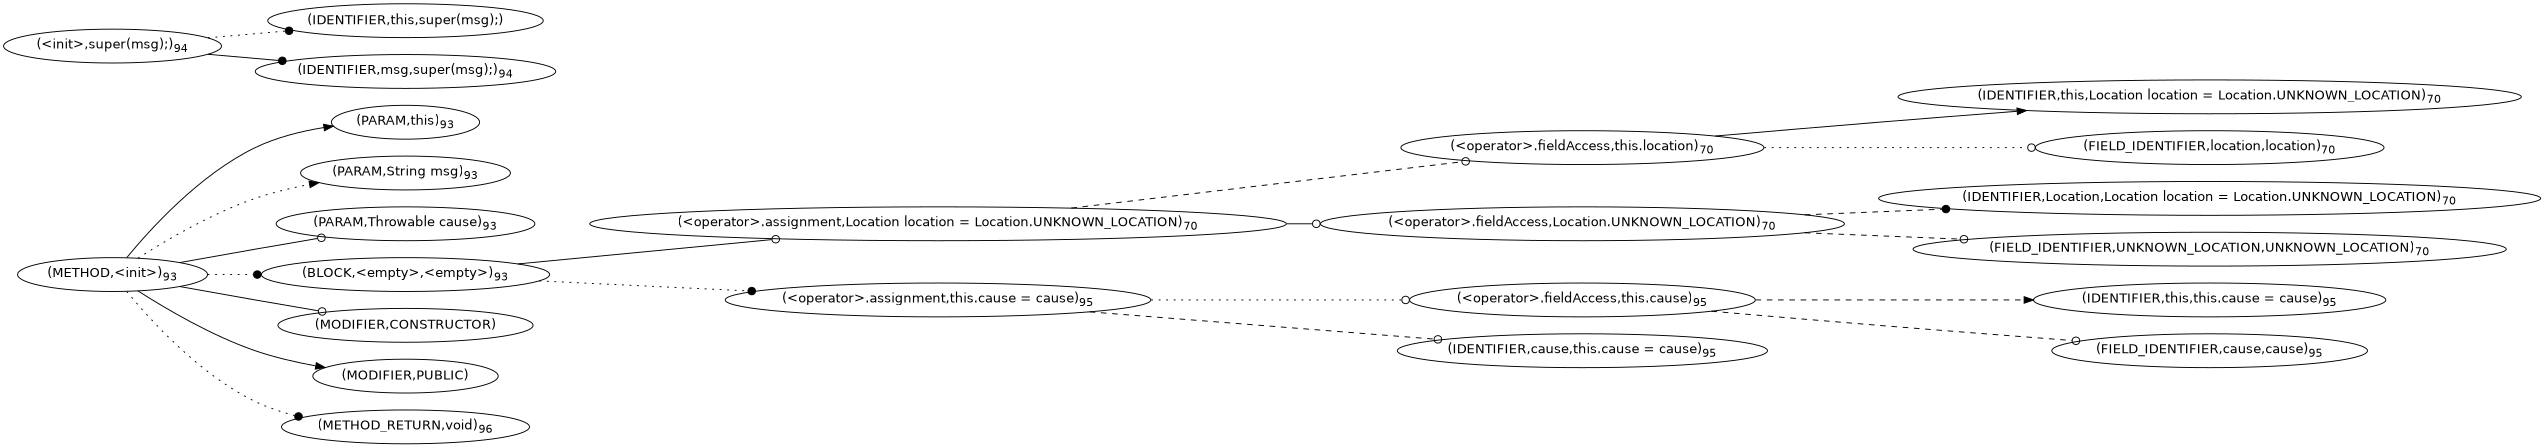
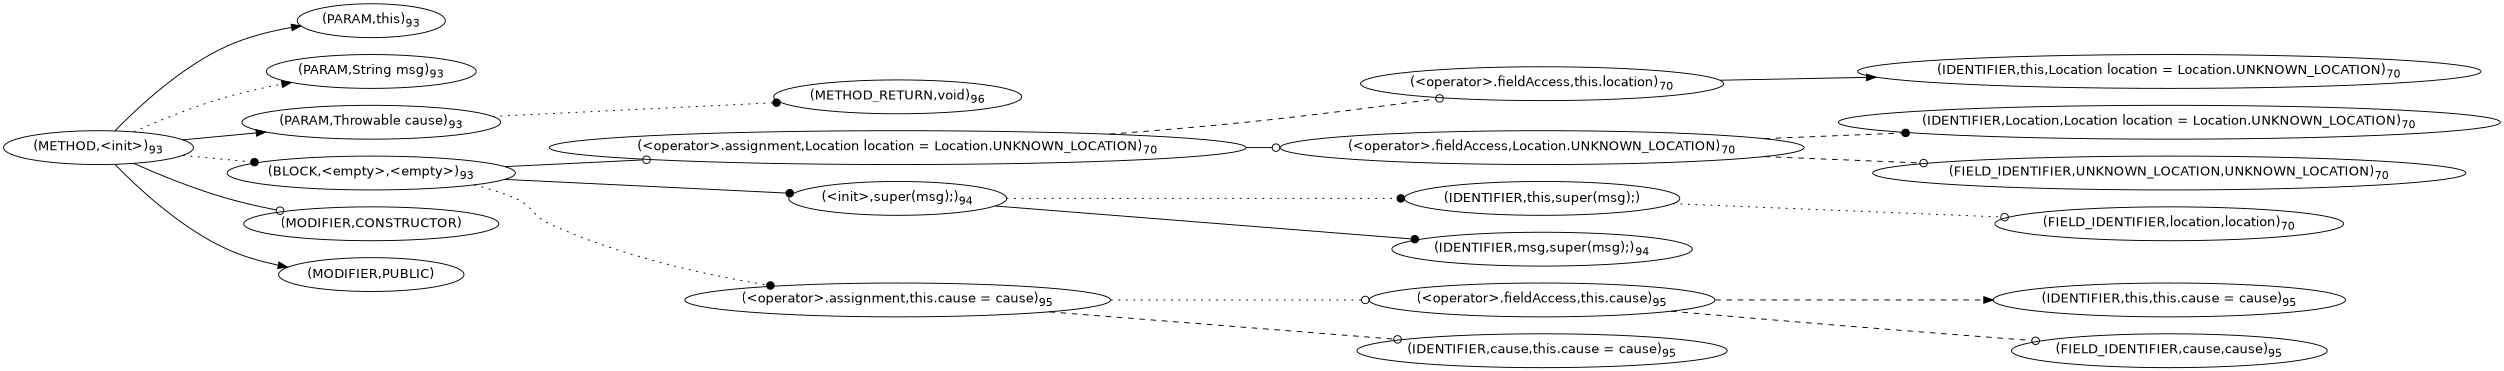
edge "(<operator>.fieldAccess,this.location)" -> "(FIELD_IDENTIFIER,location,location)": now "(IDENTIFIER,this,super(msg);)" -> "(FIELD_IDENTIFIER,location,location)"
edge "(BLOCK,<empty>,<empty>)" -> "(<init>,super(msg);)": added
edge "(METHOD,<init>)" -> "(PARAM,Throwable cause)": arrowhead odot -> normal
edge "(METHOD,<init>)" -> "(METHOD_RETURN,void)": now "(PARAM,Throwable cause)" -> "(METHOD_RETURN,void)"
